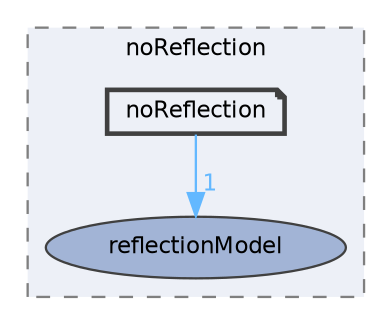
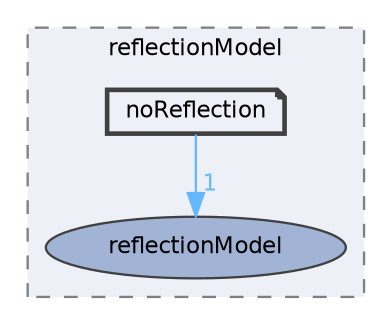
cluster "noReflection": label "noReflection" -> "reflectionModel"
